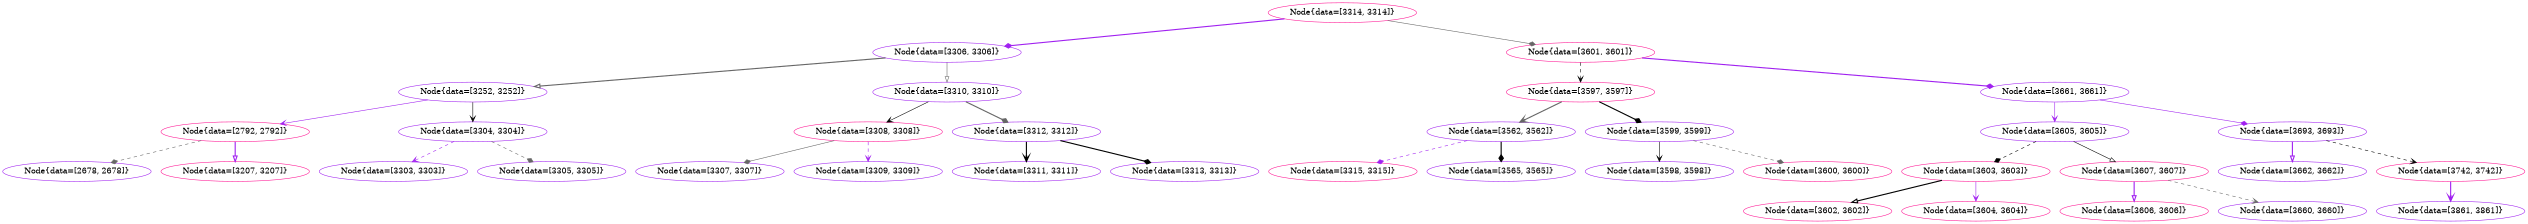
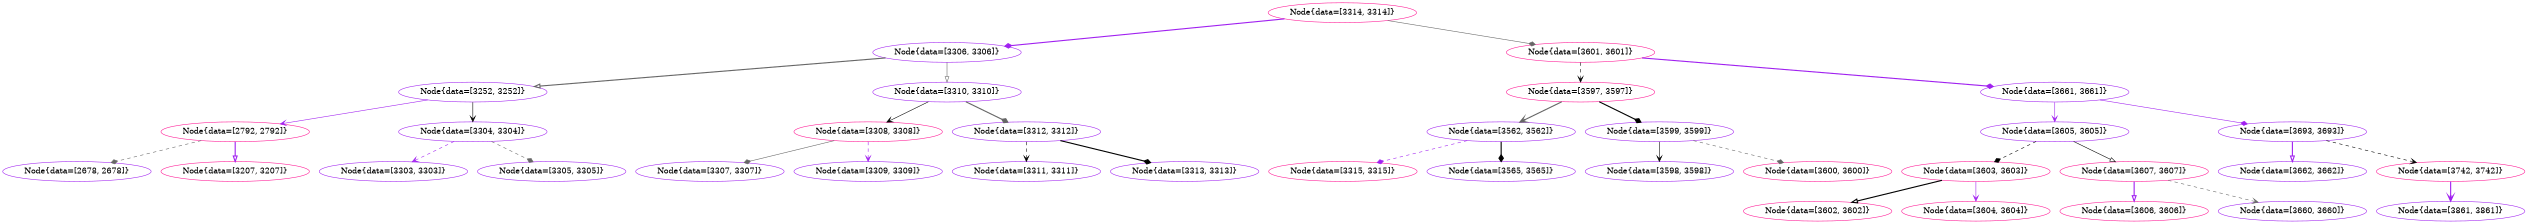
edge "Node{data=[3312, 3312]}" -> "Node{data=[3311, 3311]}": style bold -> dashed
